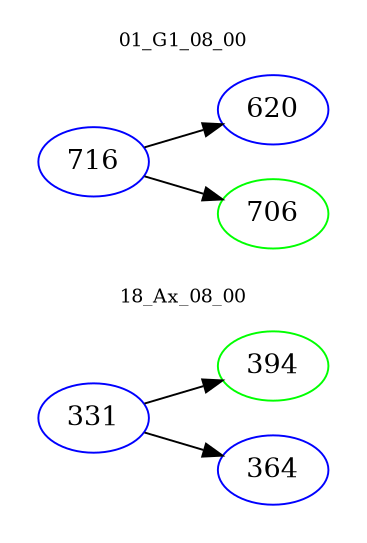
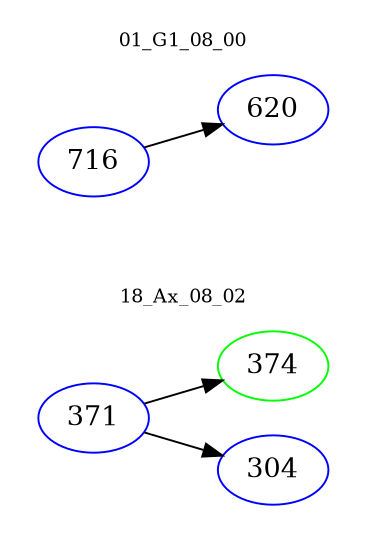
node "706": removed
cluster "18_Ax_08_00": label "18_Ax_08_00" -> "18_Ax_08_02"
node "394": label "394" -> "374"
node "331": label "331" -> "371"
node "364": label "364" -> "304"
